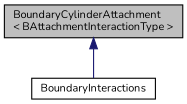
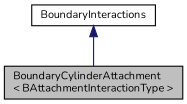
edge "BoundaryInteractions" -> "BoundaryCylinderAttachment < BAttachmentInteractionType >": reversed
